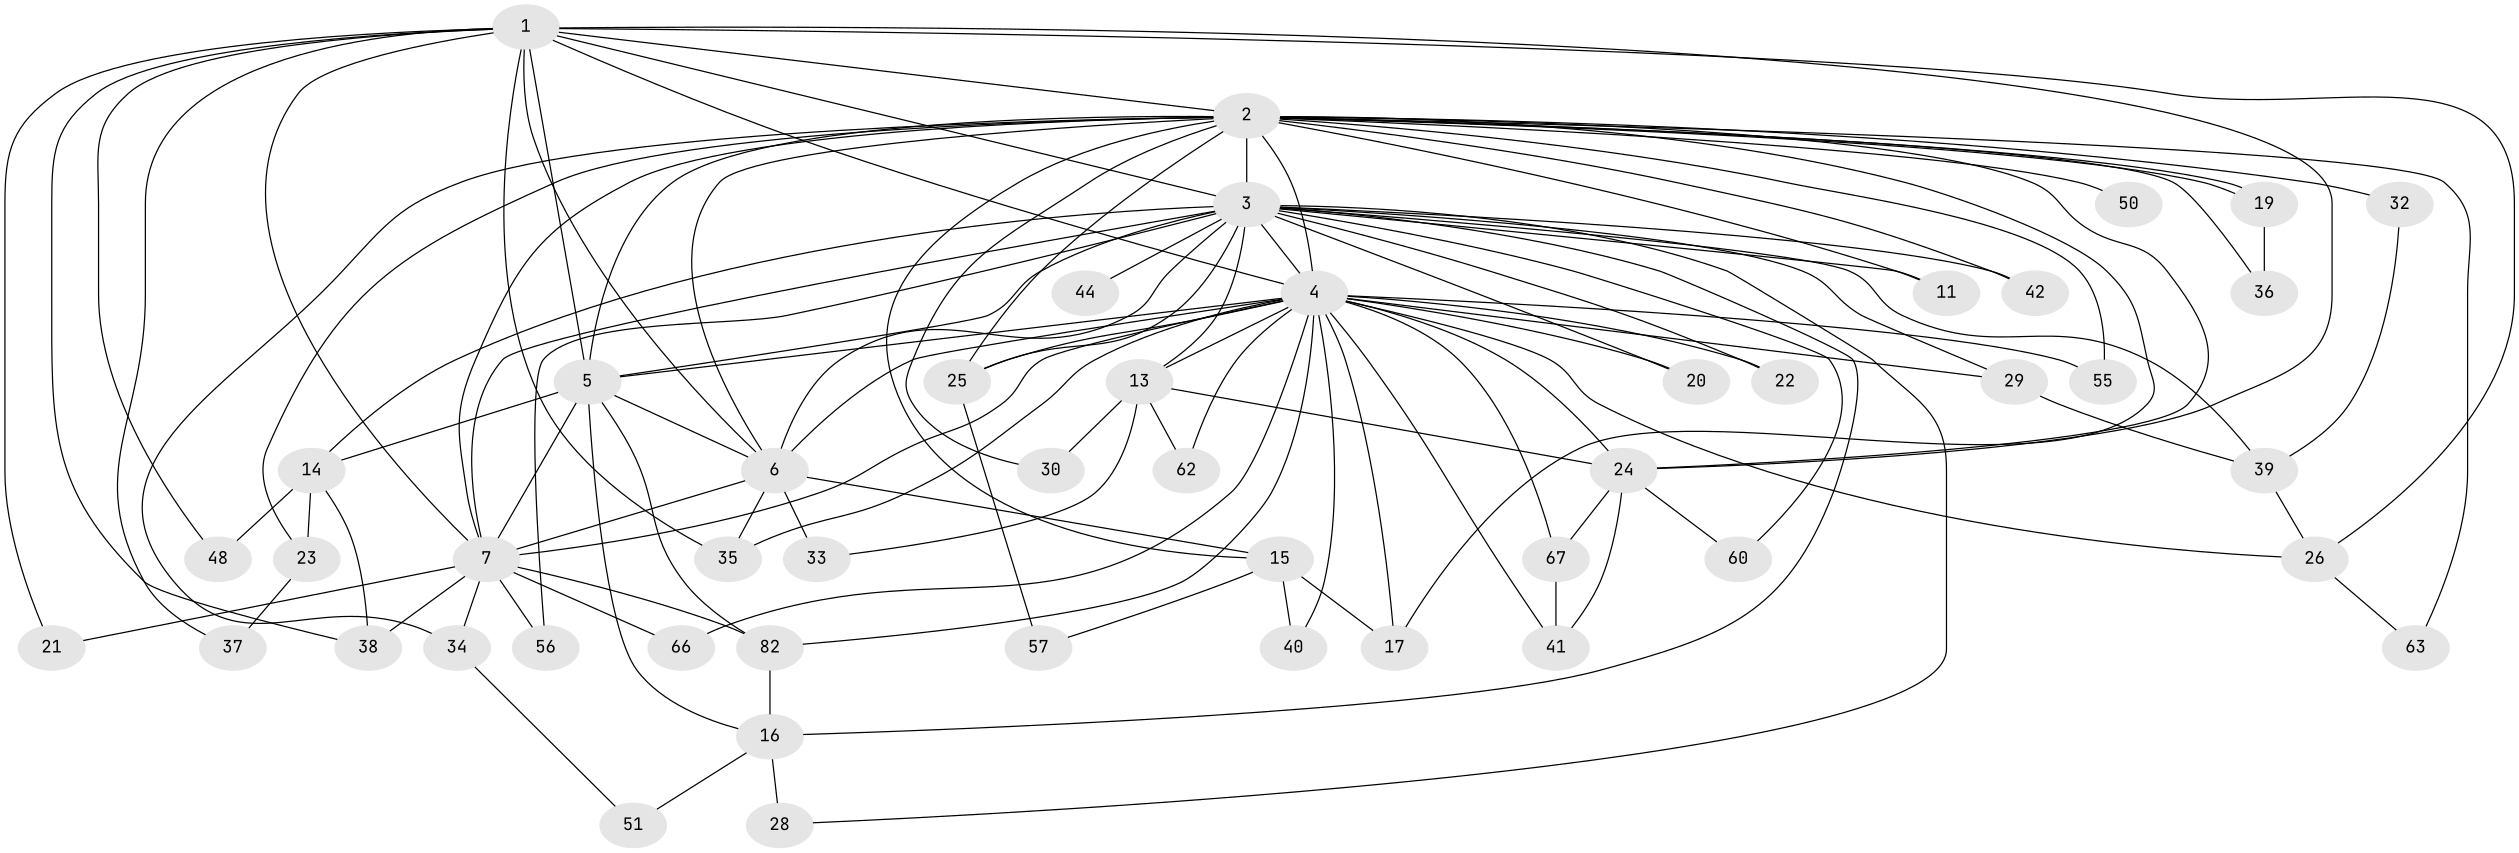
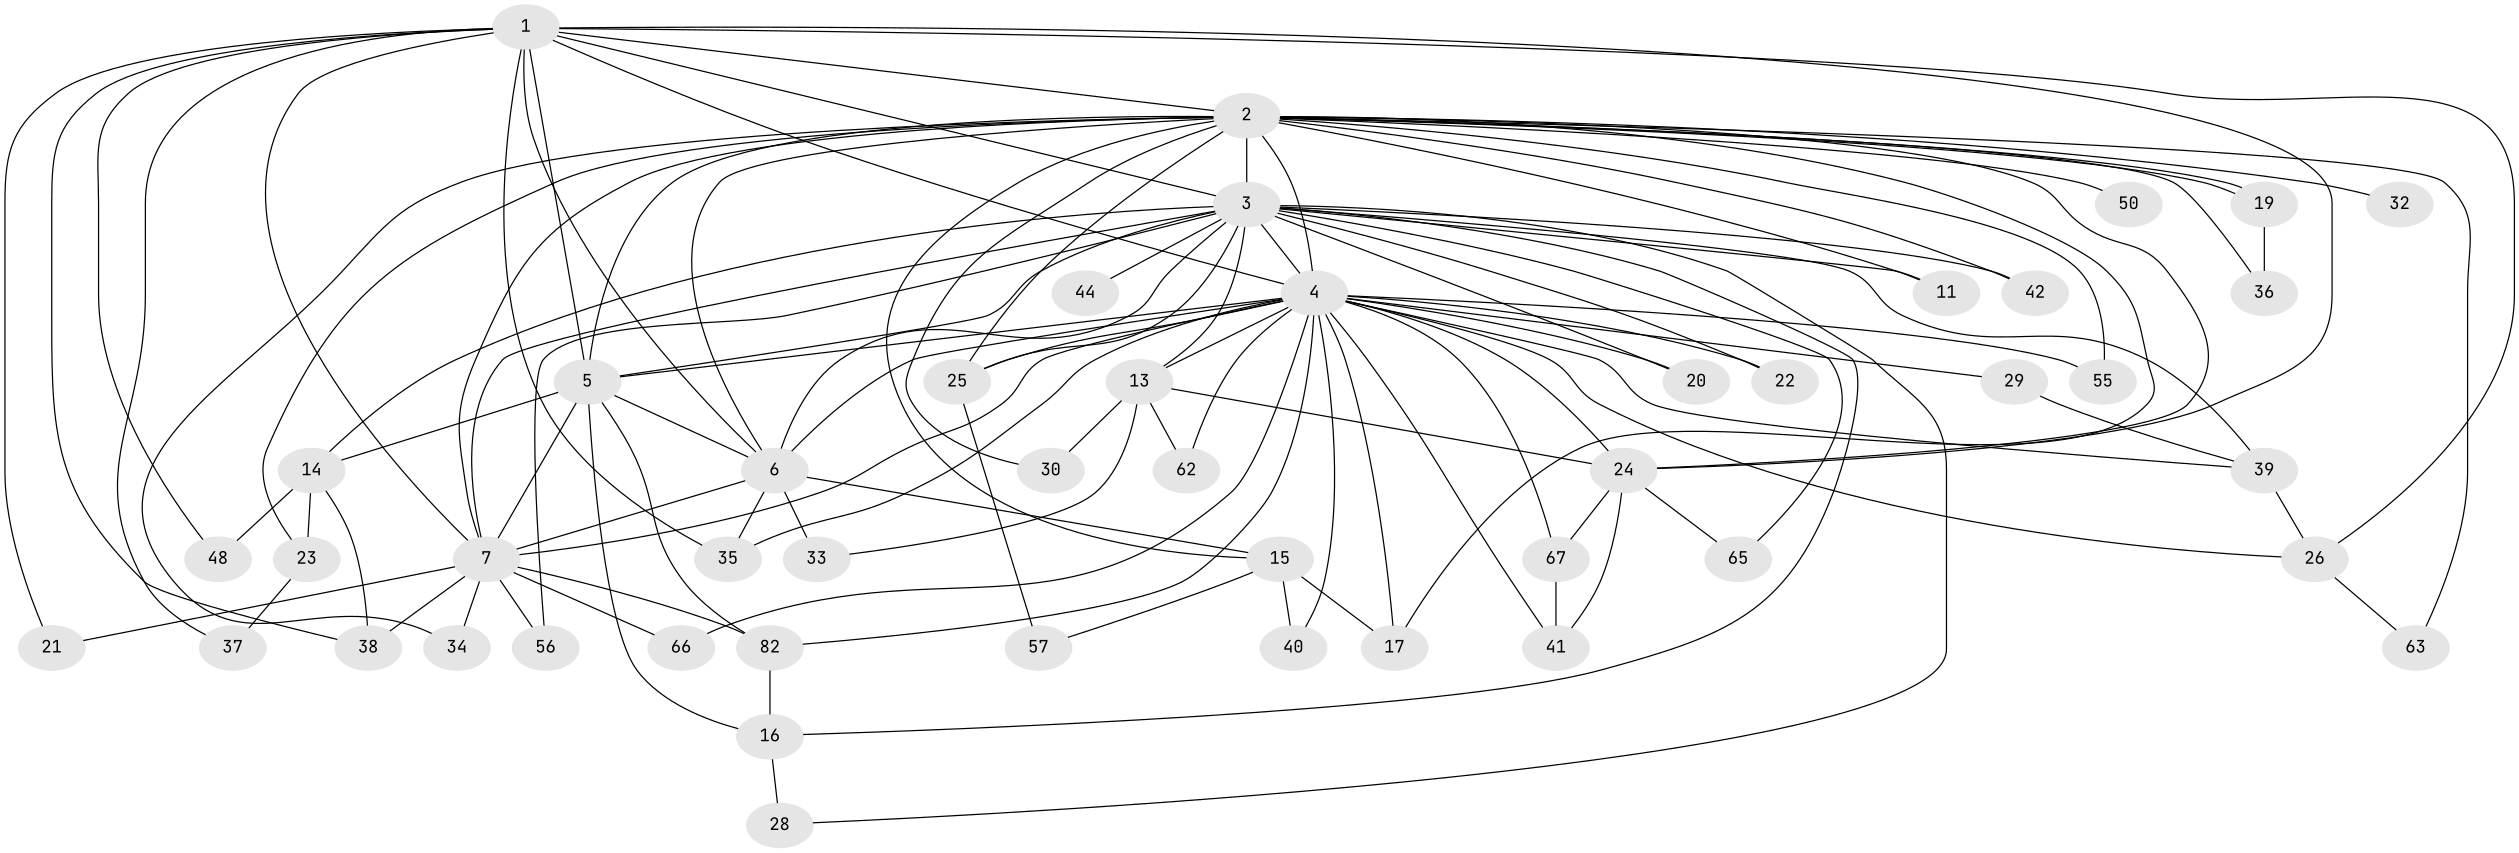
edge "3" -- "29": removed
edge "32" -- "39": now "4" -- "39"
node "60": label "60" -> "65"
node "51": removed
